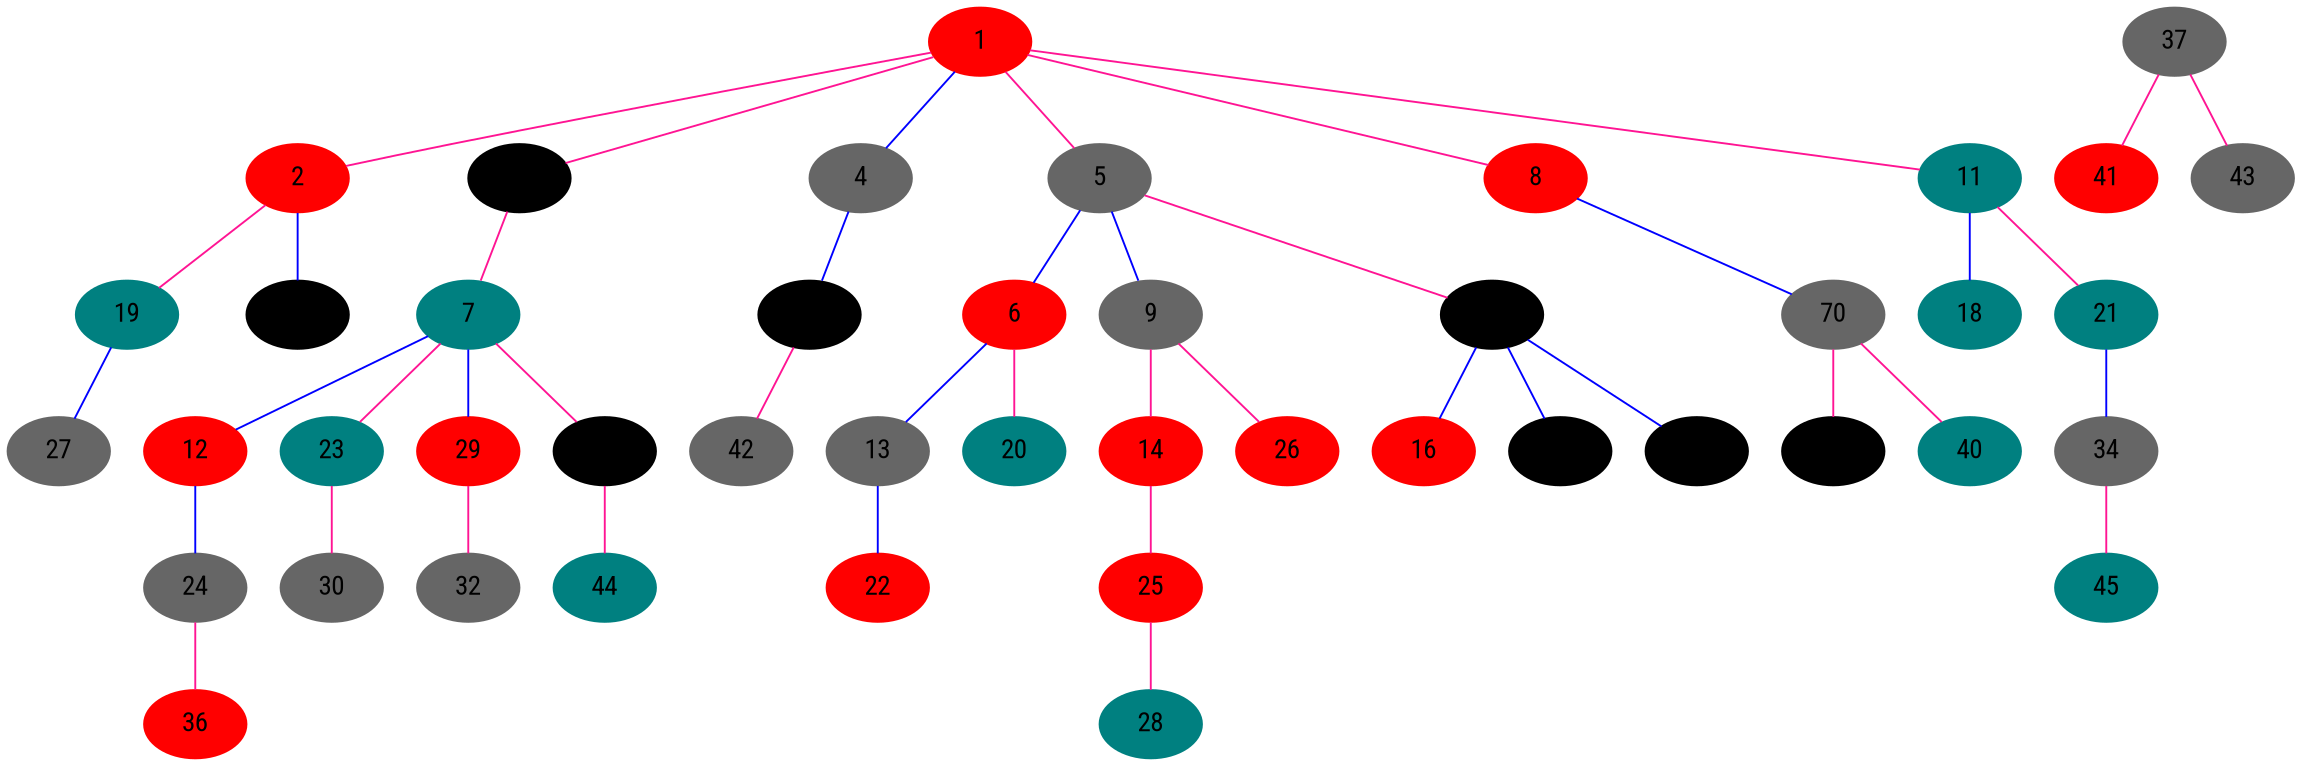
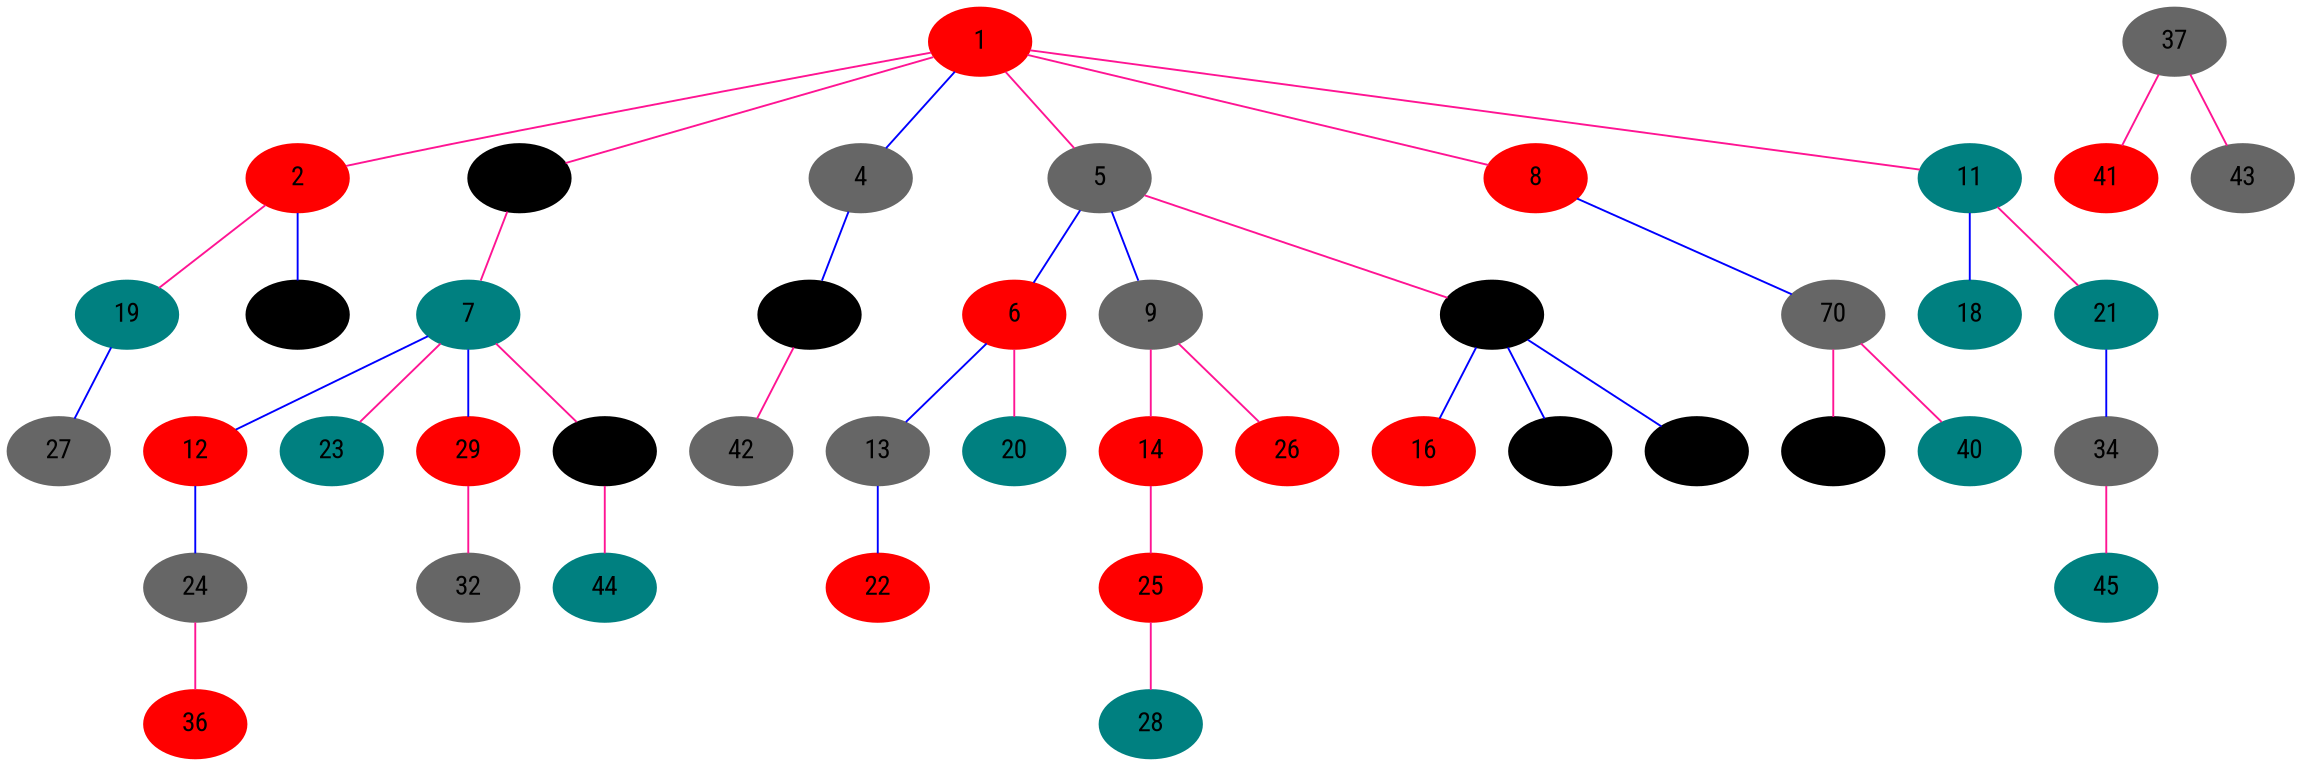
node "30": removed
